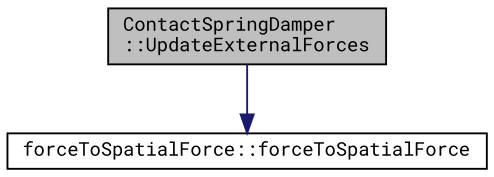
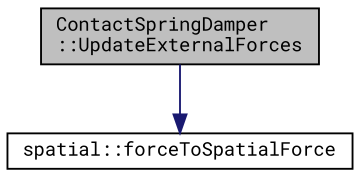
node "forceToSpatialForce::forceToSpatialForce": label "forceToSpatialForce::forceToSpatialForce" -> "spatial::forceToSpatialForce"
